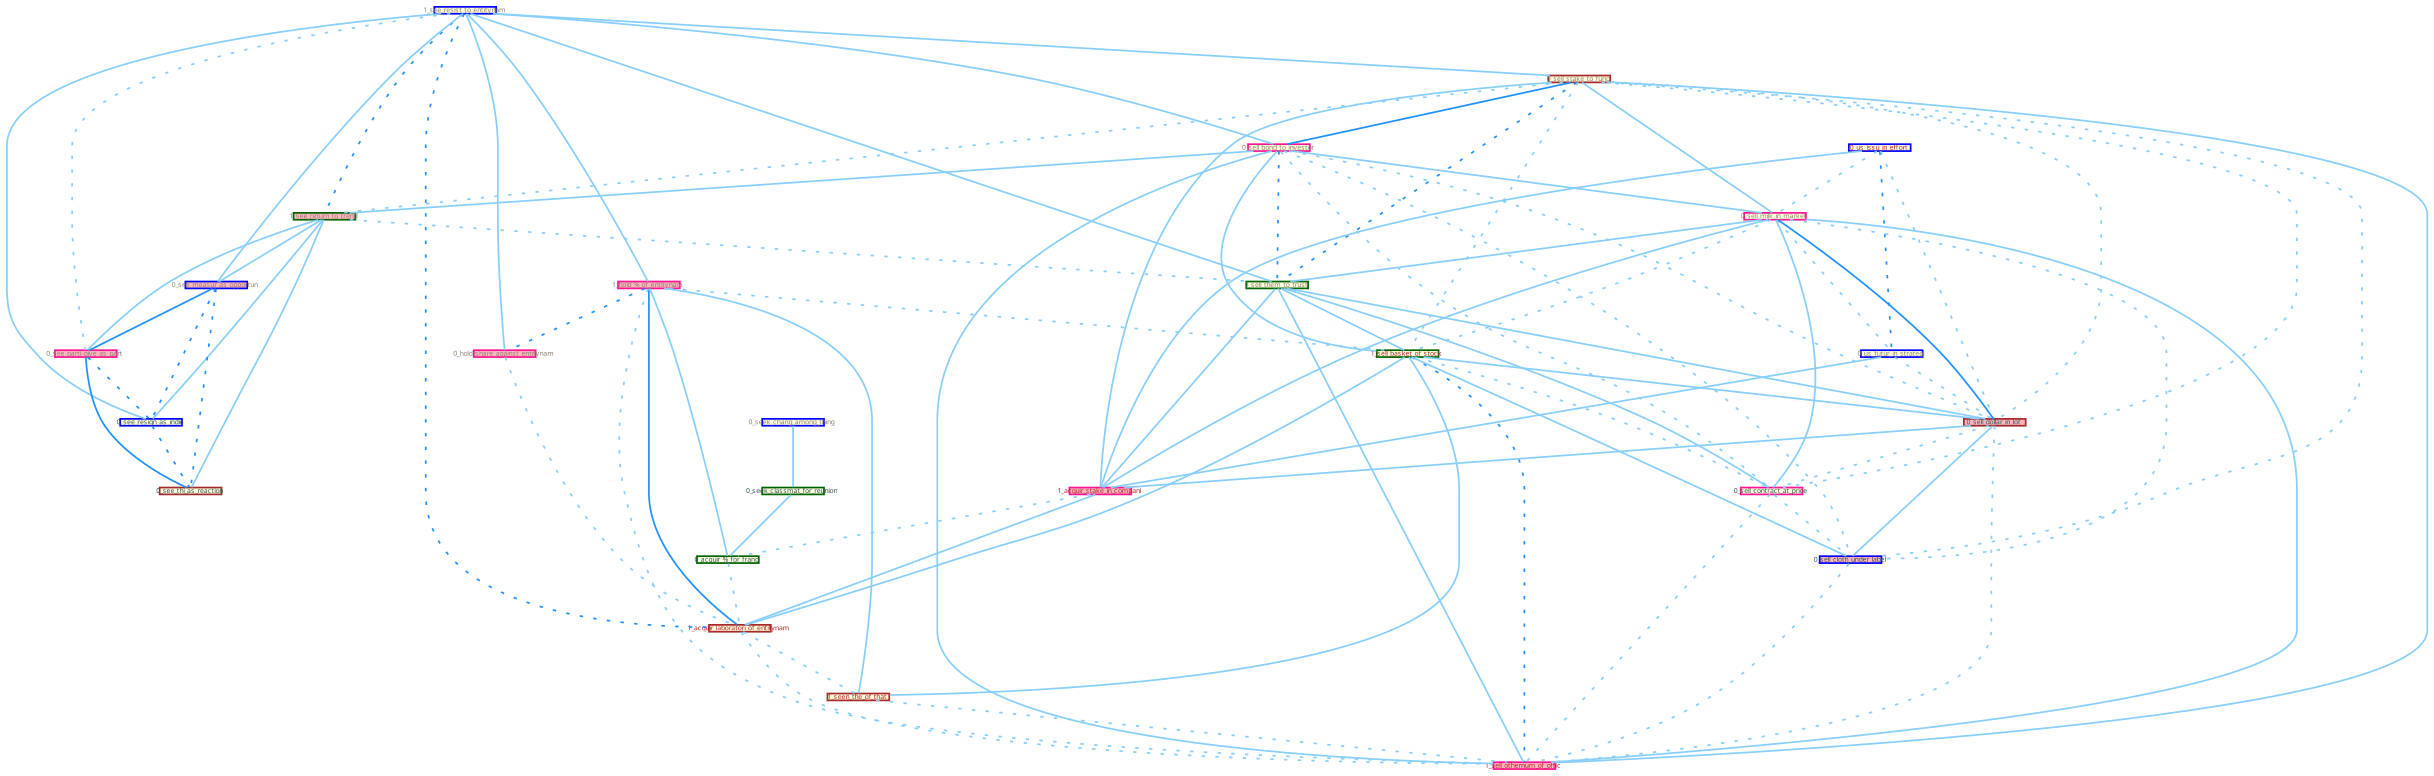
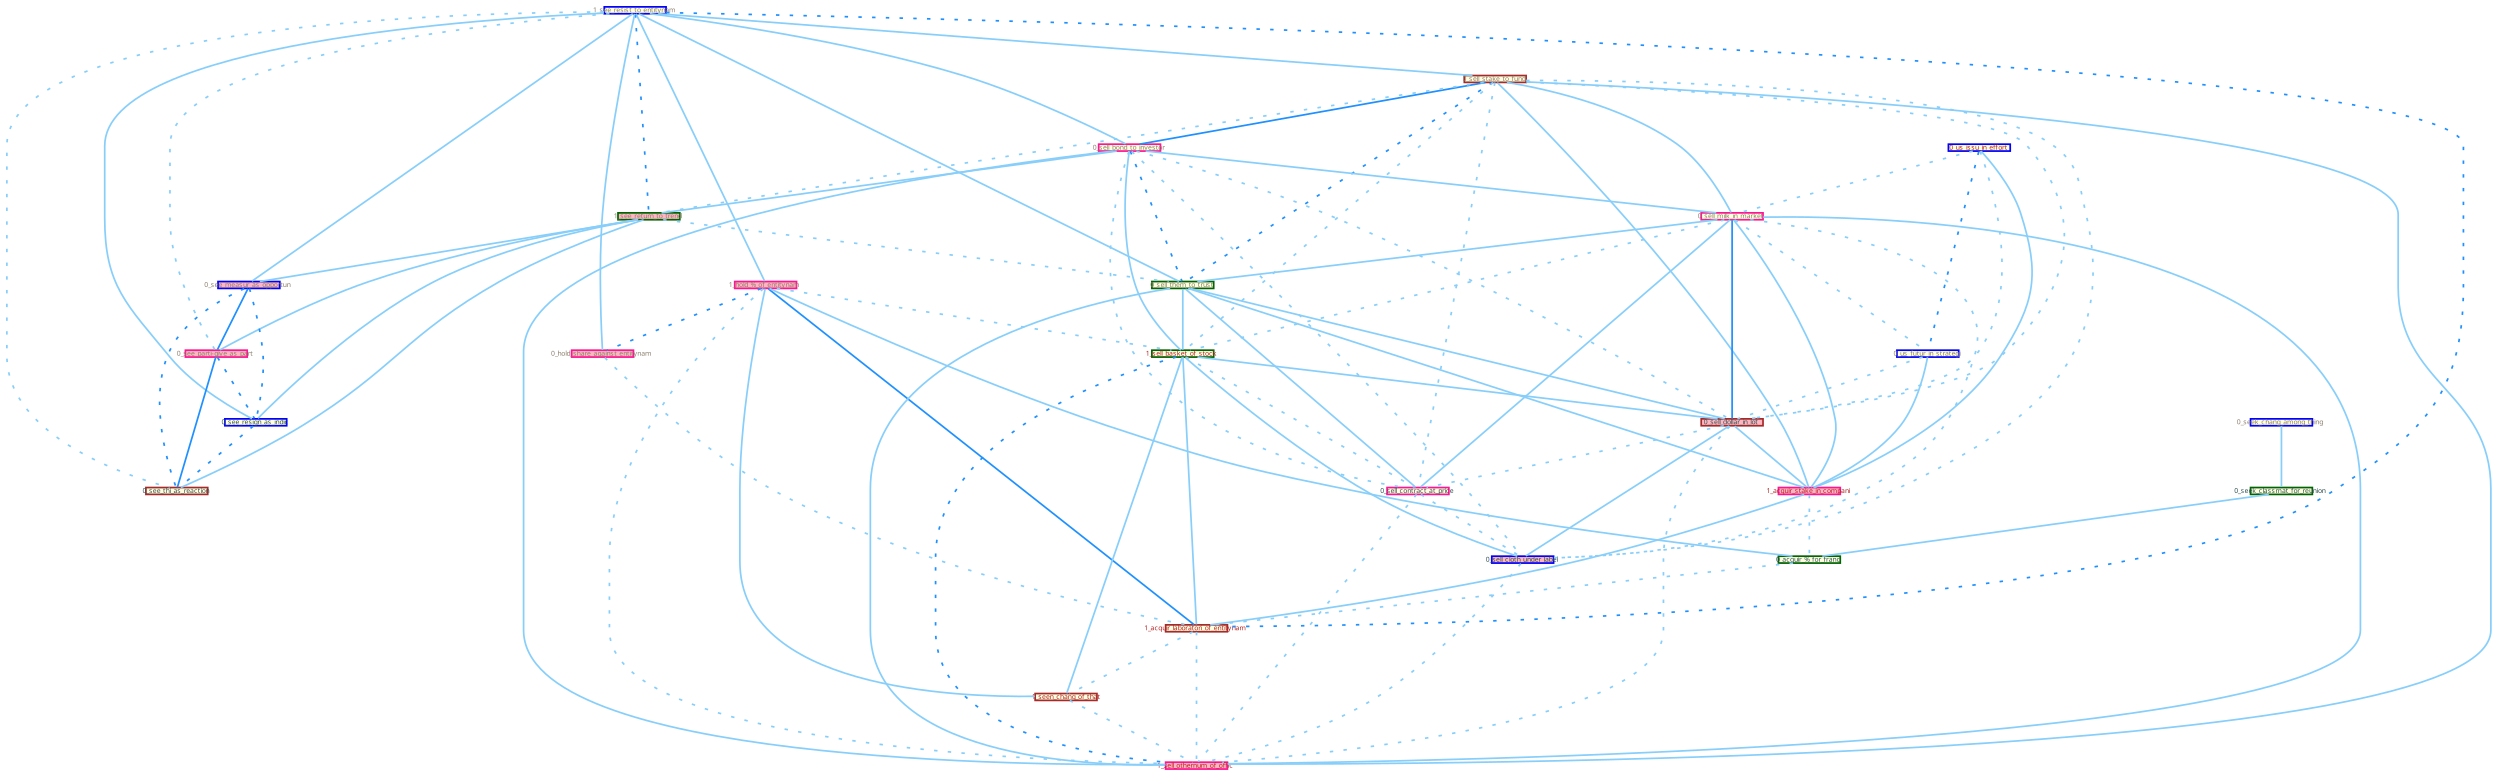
edge "1_see_resist_to_entitynam" -- "0_see_thi_as_reaction": added
node "1_seen_the_of_that": label "1_seen_the_of_that" -> "1_seen_chang_of_that"
